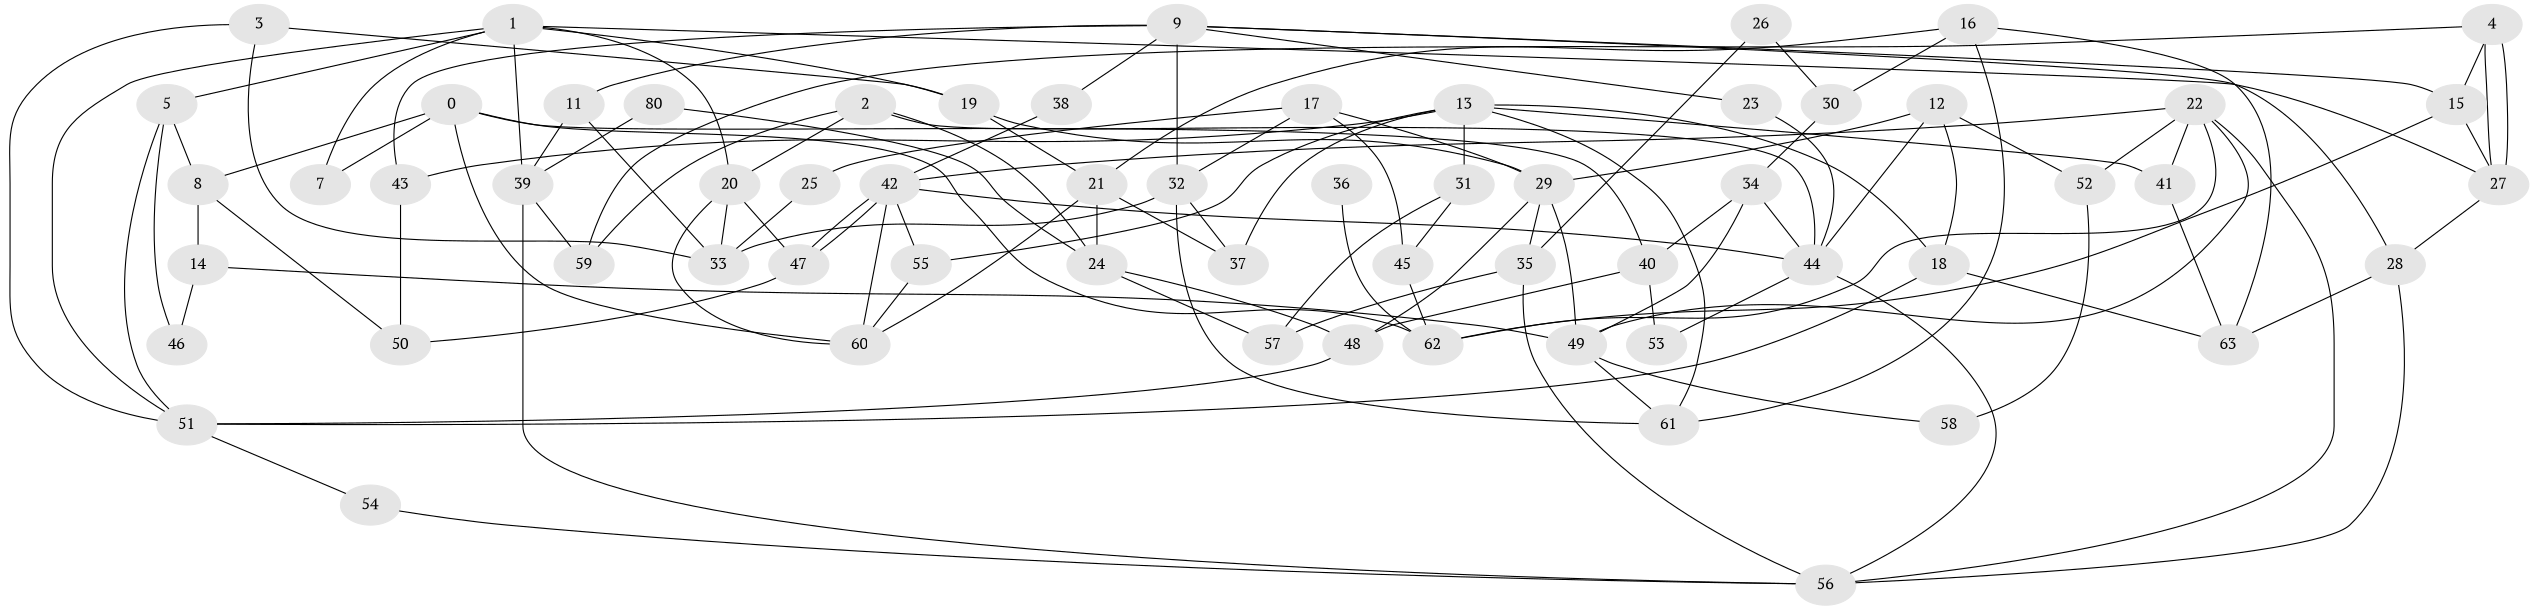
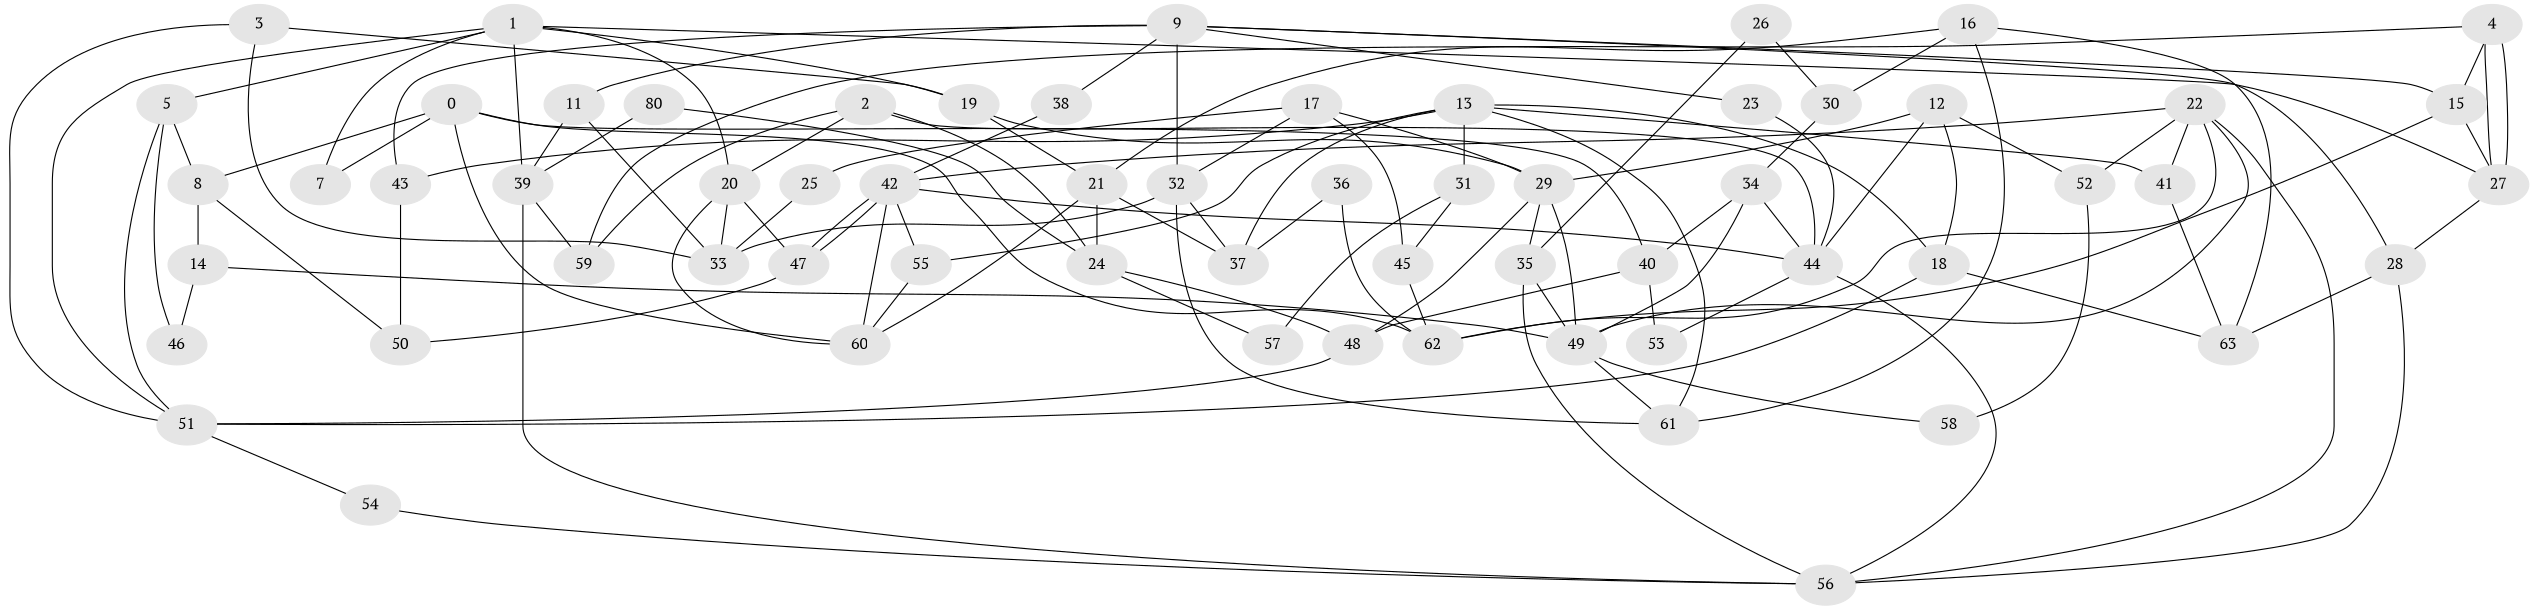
edge "36" -- "37": added
edge "35" -- "57": now "35" -- "49"
